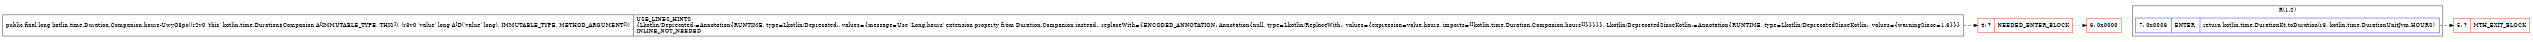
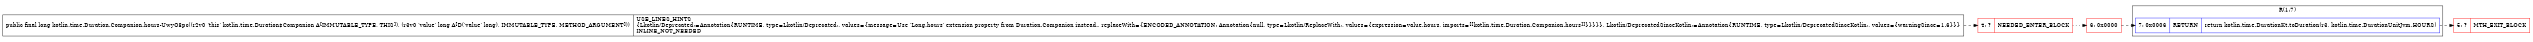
cluster "R(1:2)": label "R(1:2)" -> "R(1:7)"
edge "6: 0x0000" -> "7: 0x0006": added
node "7: 0x0006": text "ENTER" -> "RETURN"
